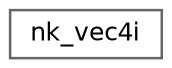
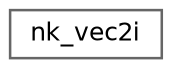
node "nk_vec4i": label "nk_vec4i" -> "nk_vec2i"
